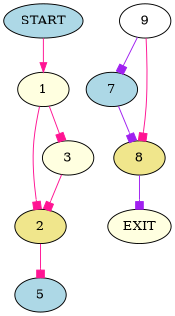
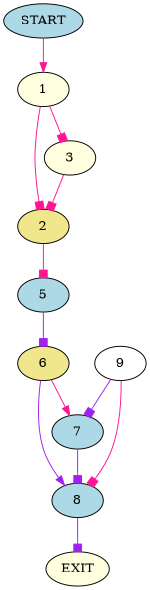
node "8": fillcolor khaki -> lightblue
node "6": added
